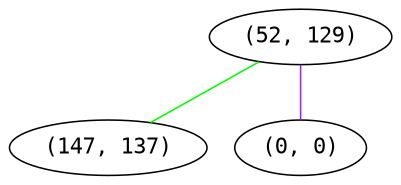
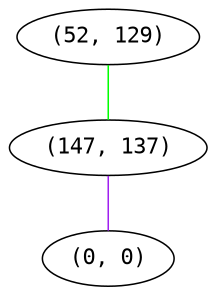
edge "(52, 129)" -- "(0, 0)": now "(147, 137)" -- "(0, 0)"
